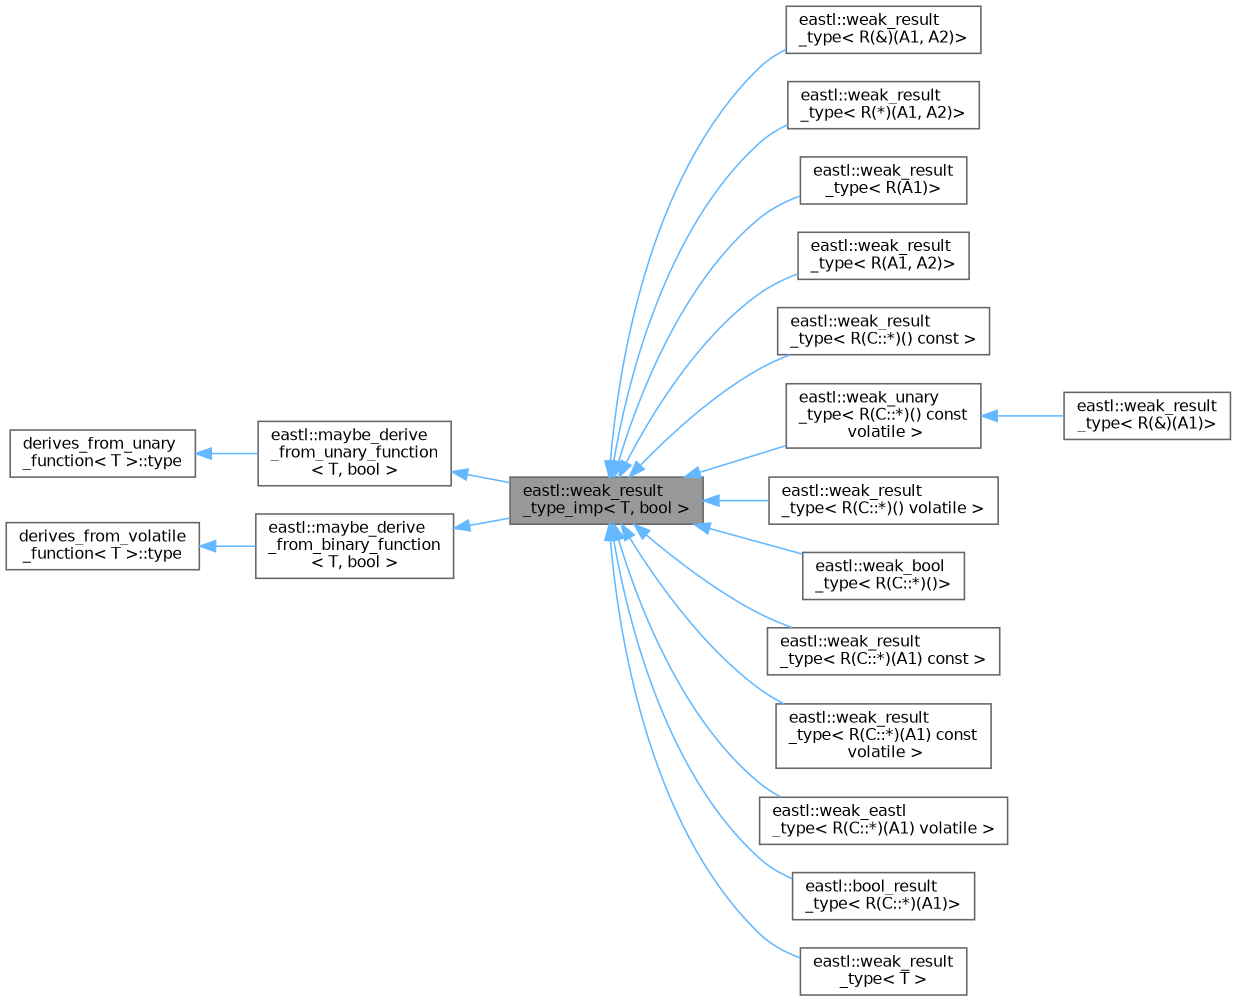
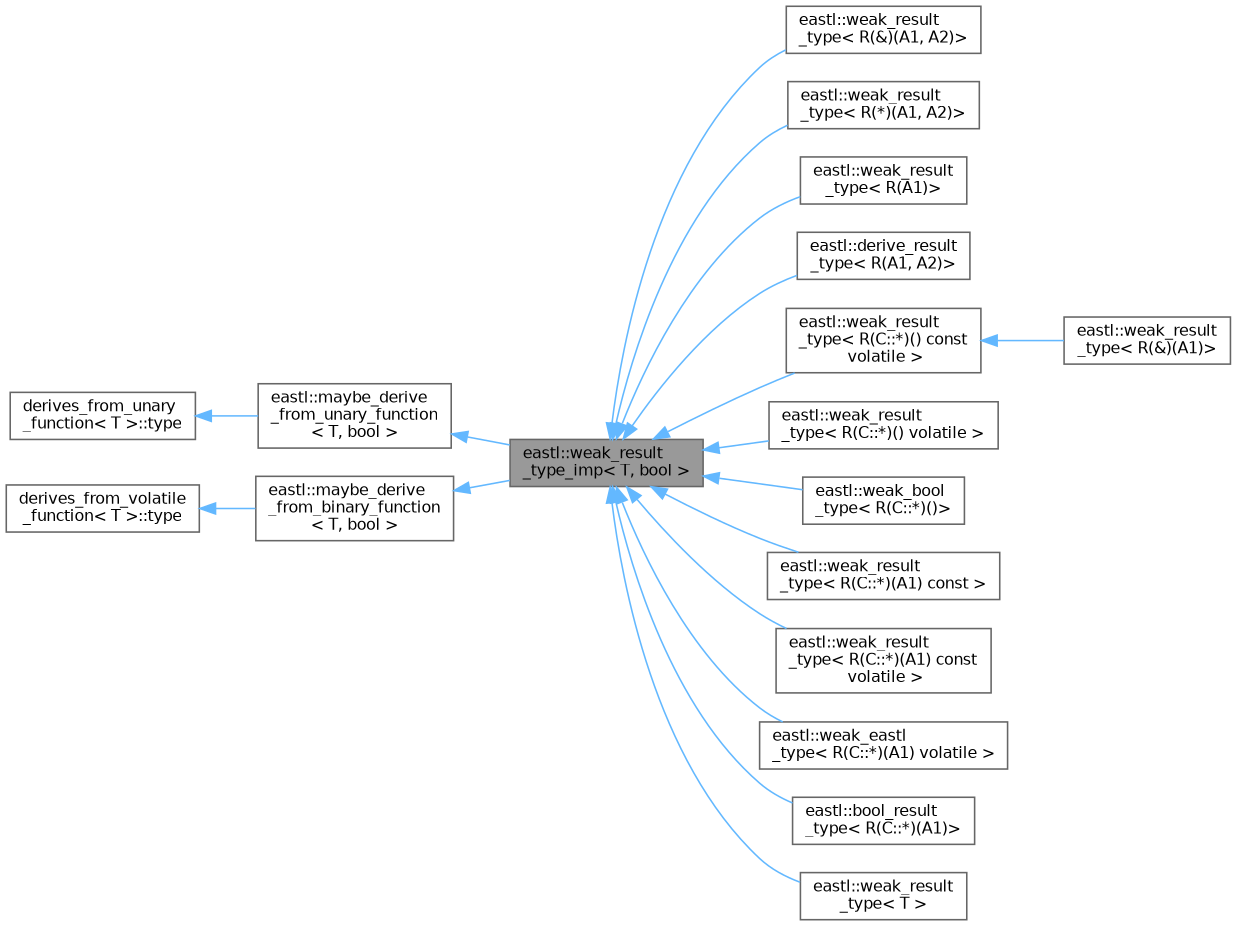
node "eastl::weak_result _type< R(A1, A2)>": label "eastl::weak_result _type< R(A1, A2)>" -> "eastl::derive_result _type< R(A1, A2)>"
node "eastl::weak_result _type< R(C::*)() const >": removed
node "eastl::weak_unary _type< R(C::*)() const volatile >": label "eastl::weak_unary _type< R(C::*)() const volatile >" -> "eastl::weak_result _type< R(C::*)() const volatile >"
